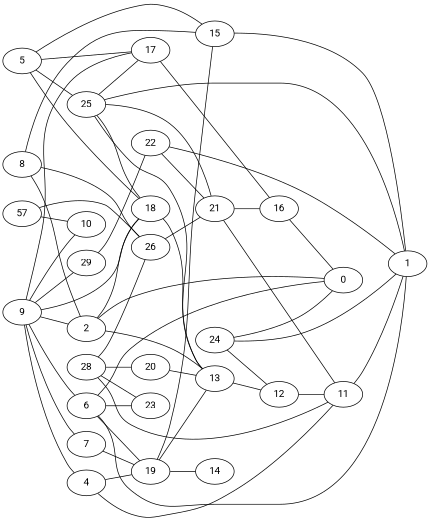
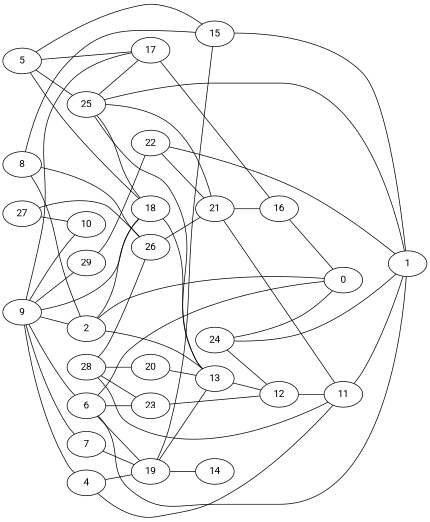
node "57": label "57" -> "27"
edge "12" -- "23": added
